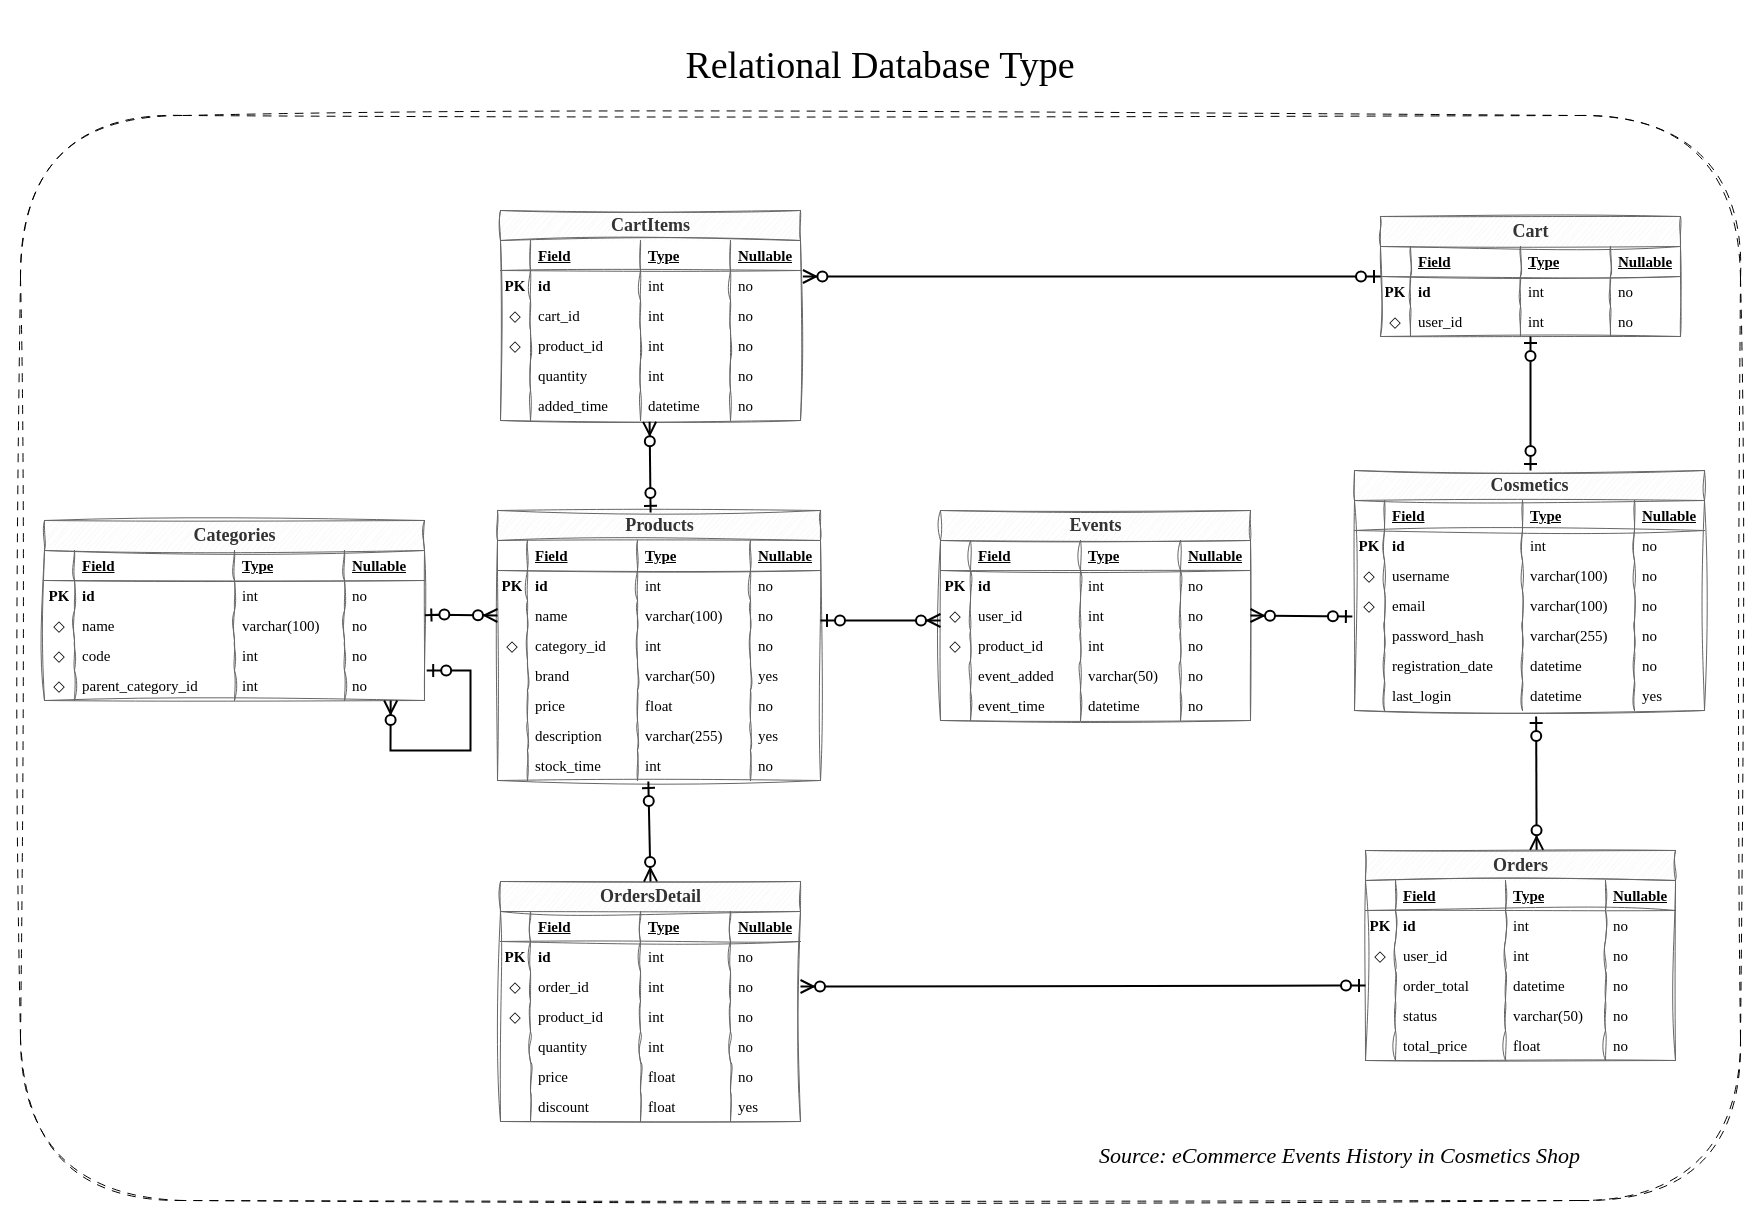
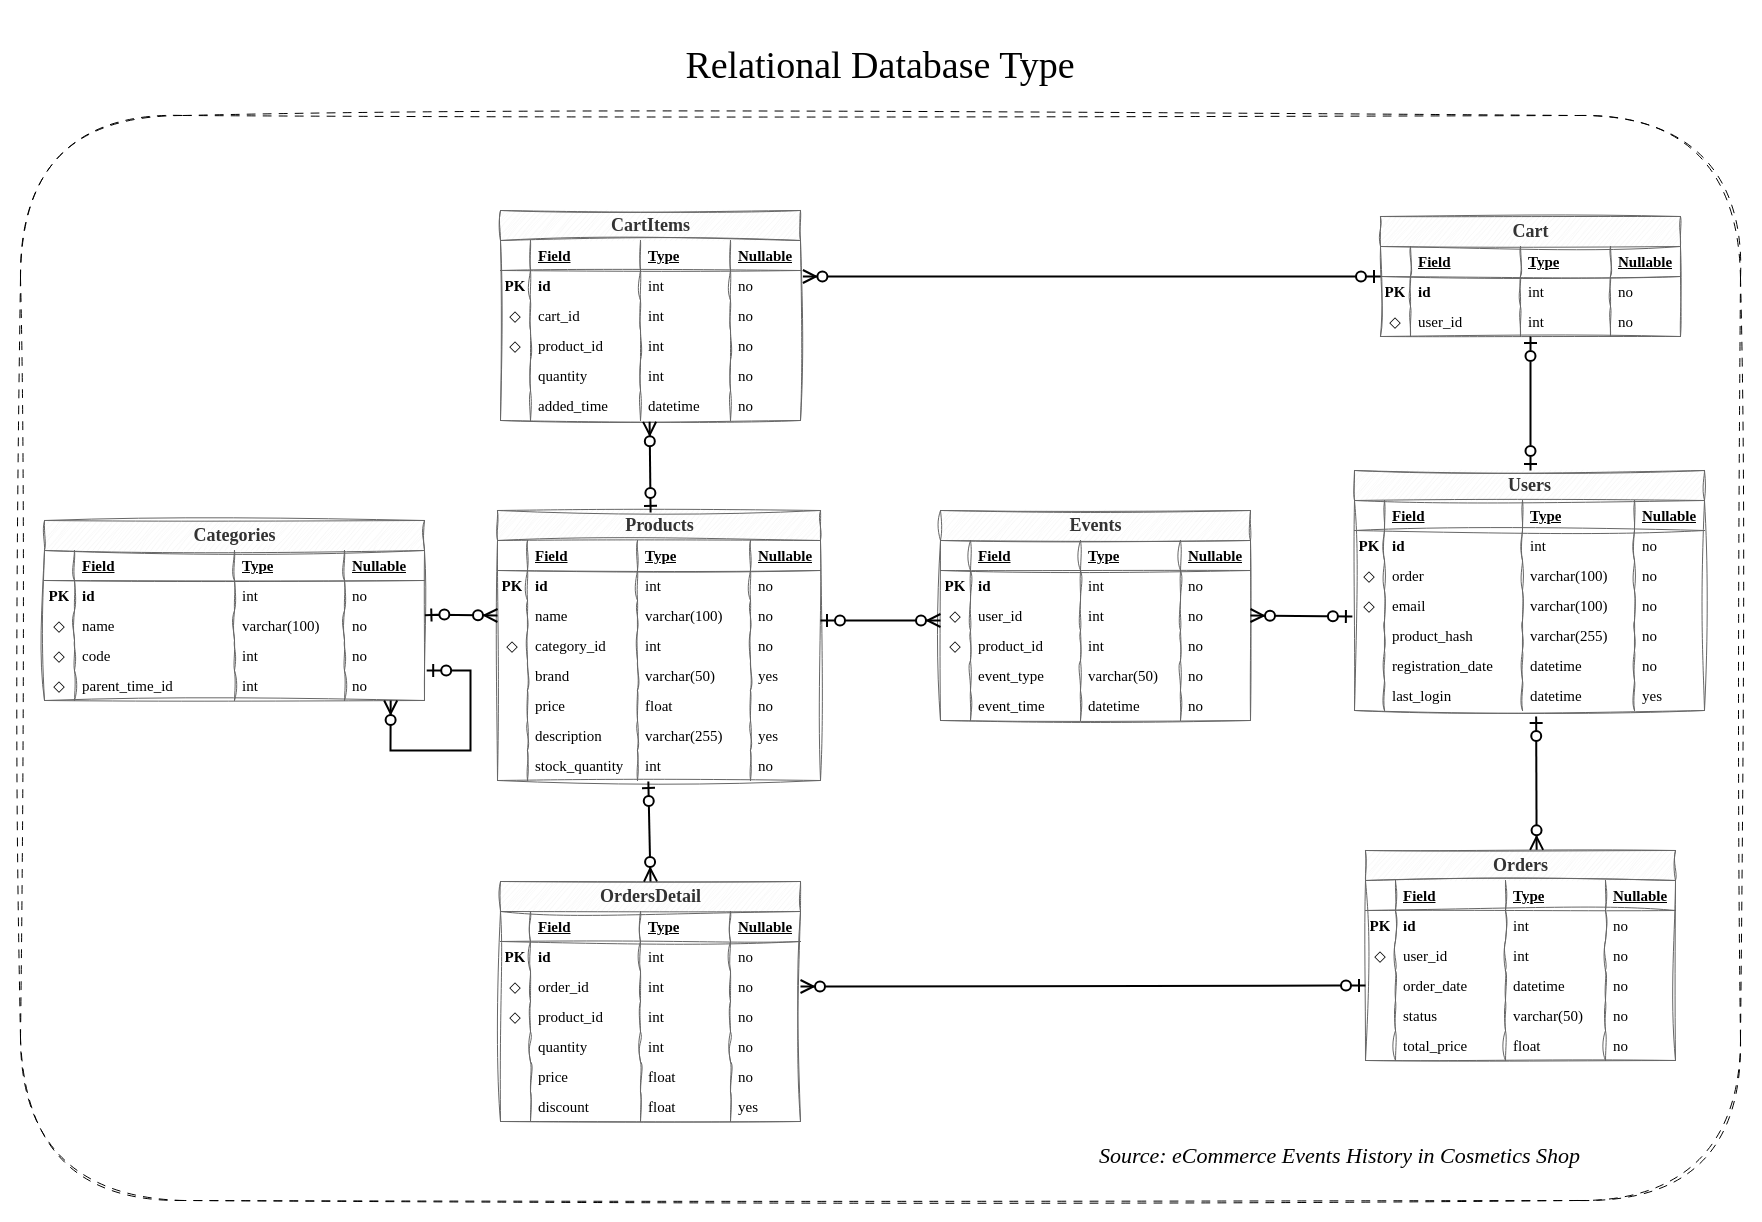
node "Cosmetics": label "Cosmetics" -> "Users"
node "username": label "username" -> "order"
node "password_hash": label "password_hash" -> "product_hash"
node "event_added": label "event_added" -> "event_type"
node "parent_category_id": label "parent_category_id" -> "parent_time_id"
node "stock_time": label "stock_time" -> "stock_quantity"
node "order_total": label "order_total" -> "order_date"
